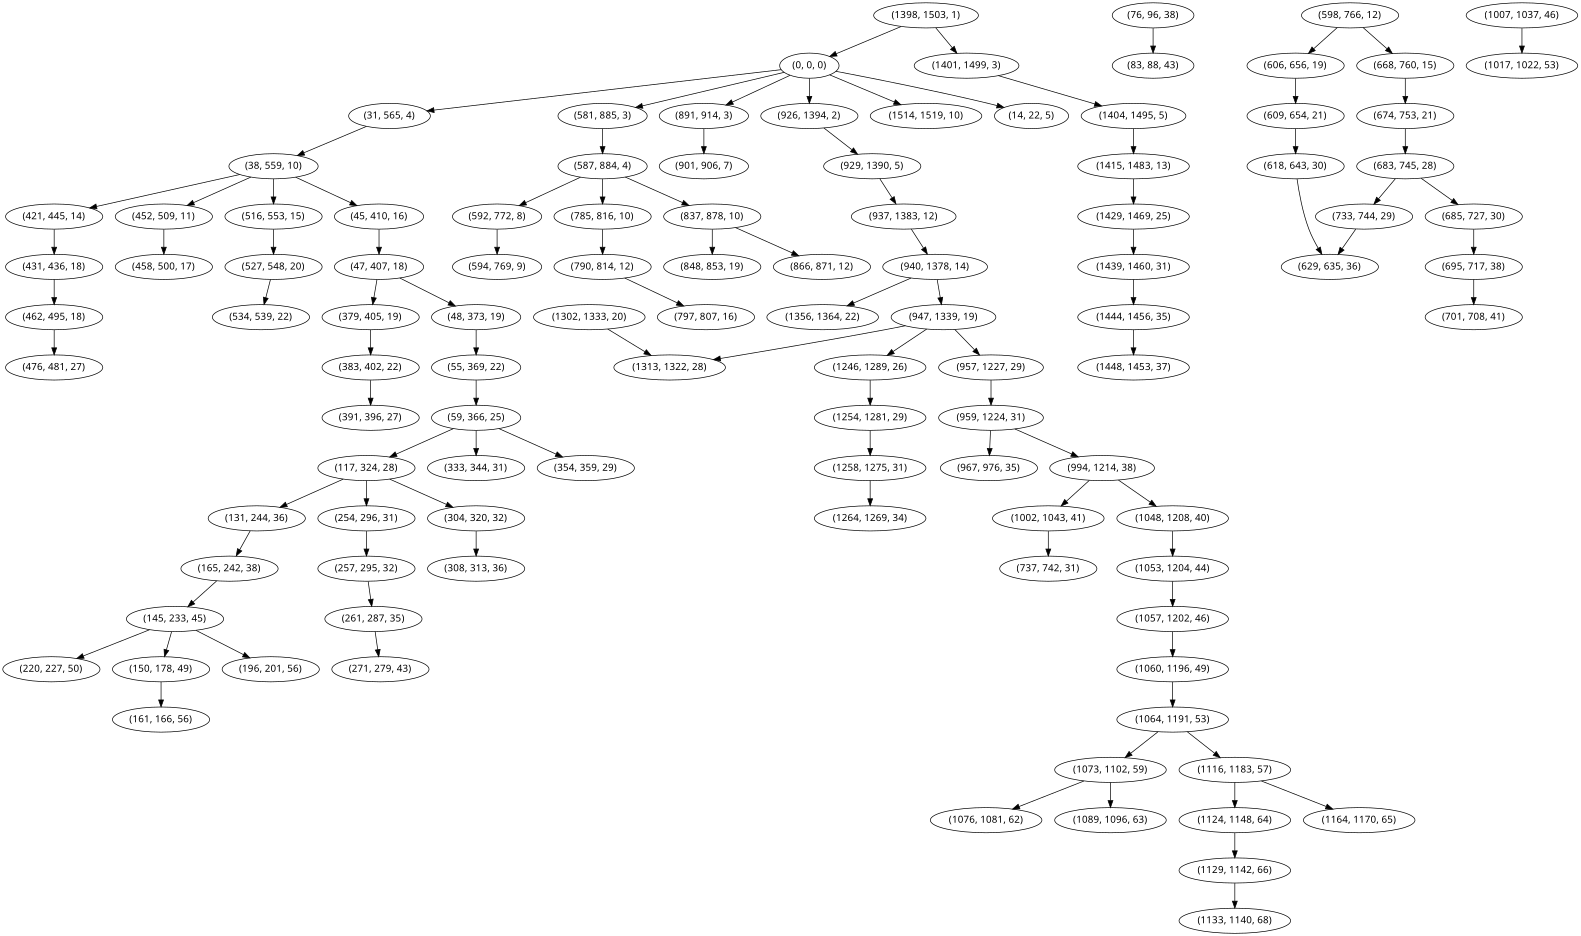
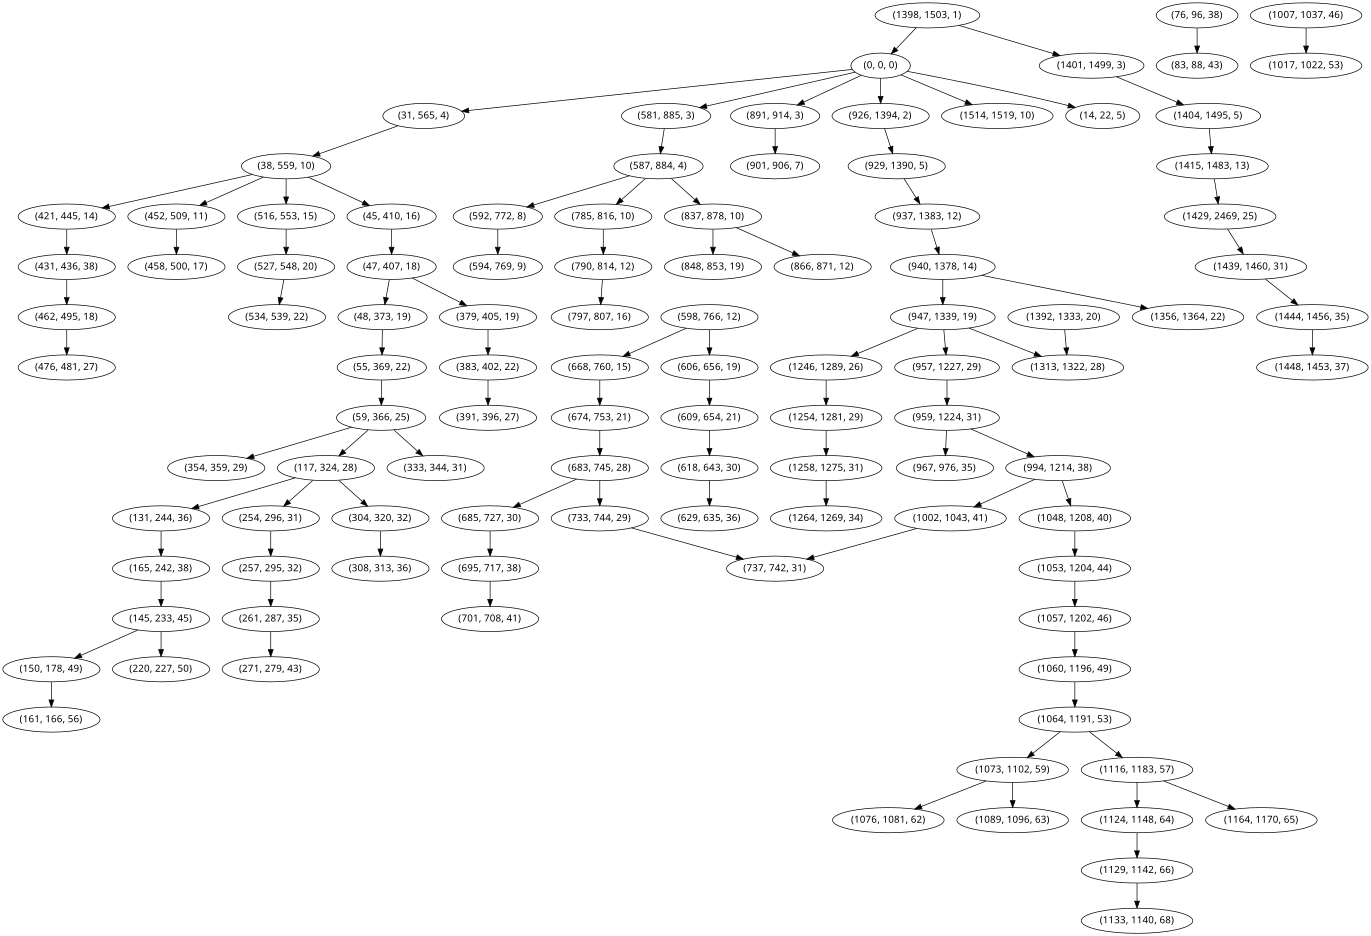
node "(1429, 1469, 25)": label "(1429, 1469, 25)" -> "(1429, 2469, 25)"
edge "(733, 744, 29)" -> "(629, 635, 36)": now "(733, 744, 29)" -> "(737, 742, 31)"
node "(431, 436, 18)": label "(431, 436, 18)" -> "(431, 436, 38)"
node "(1302, 1333, 20)": label "(1302, 1333, 20)" -> "(1392, 1333, 20)"
node "(196, 201, 56)": removed
